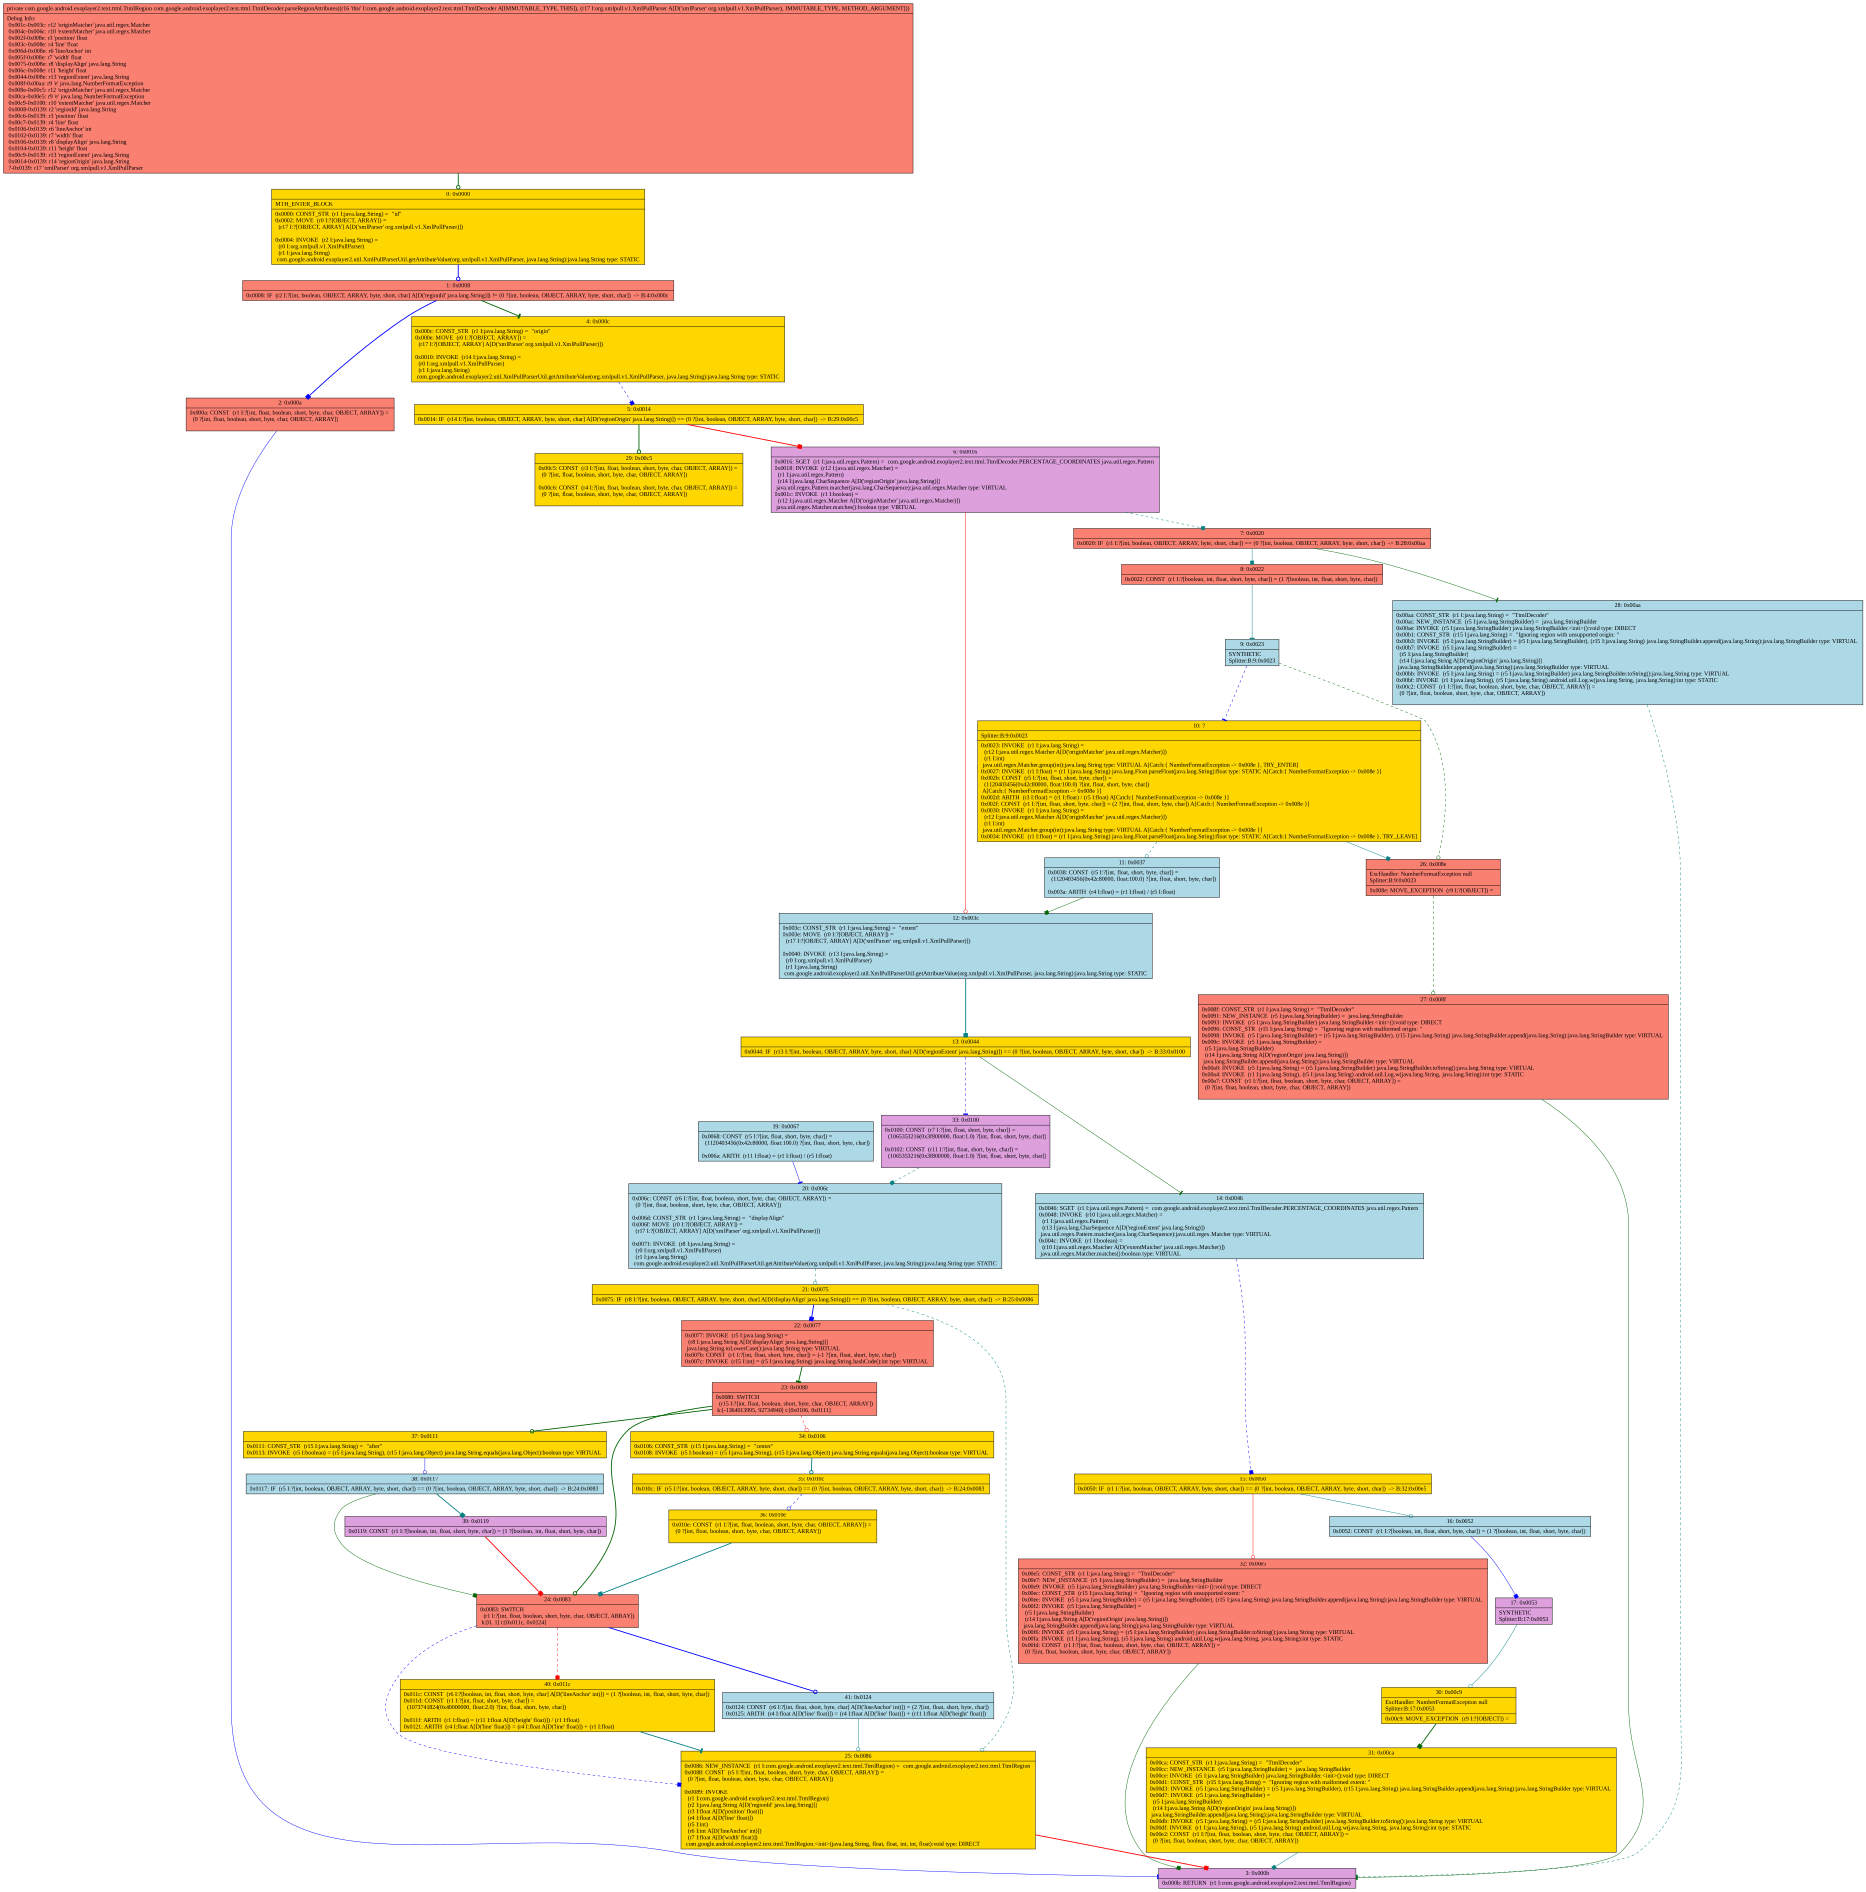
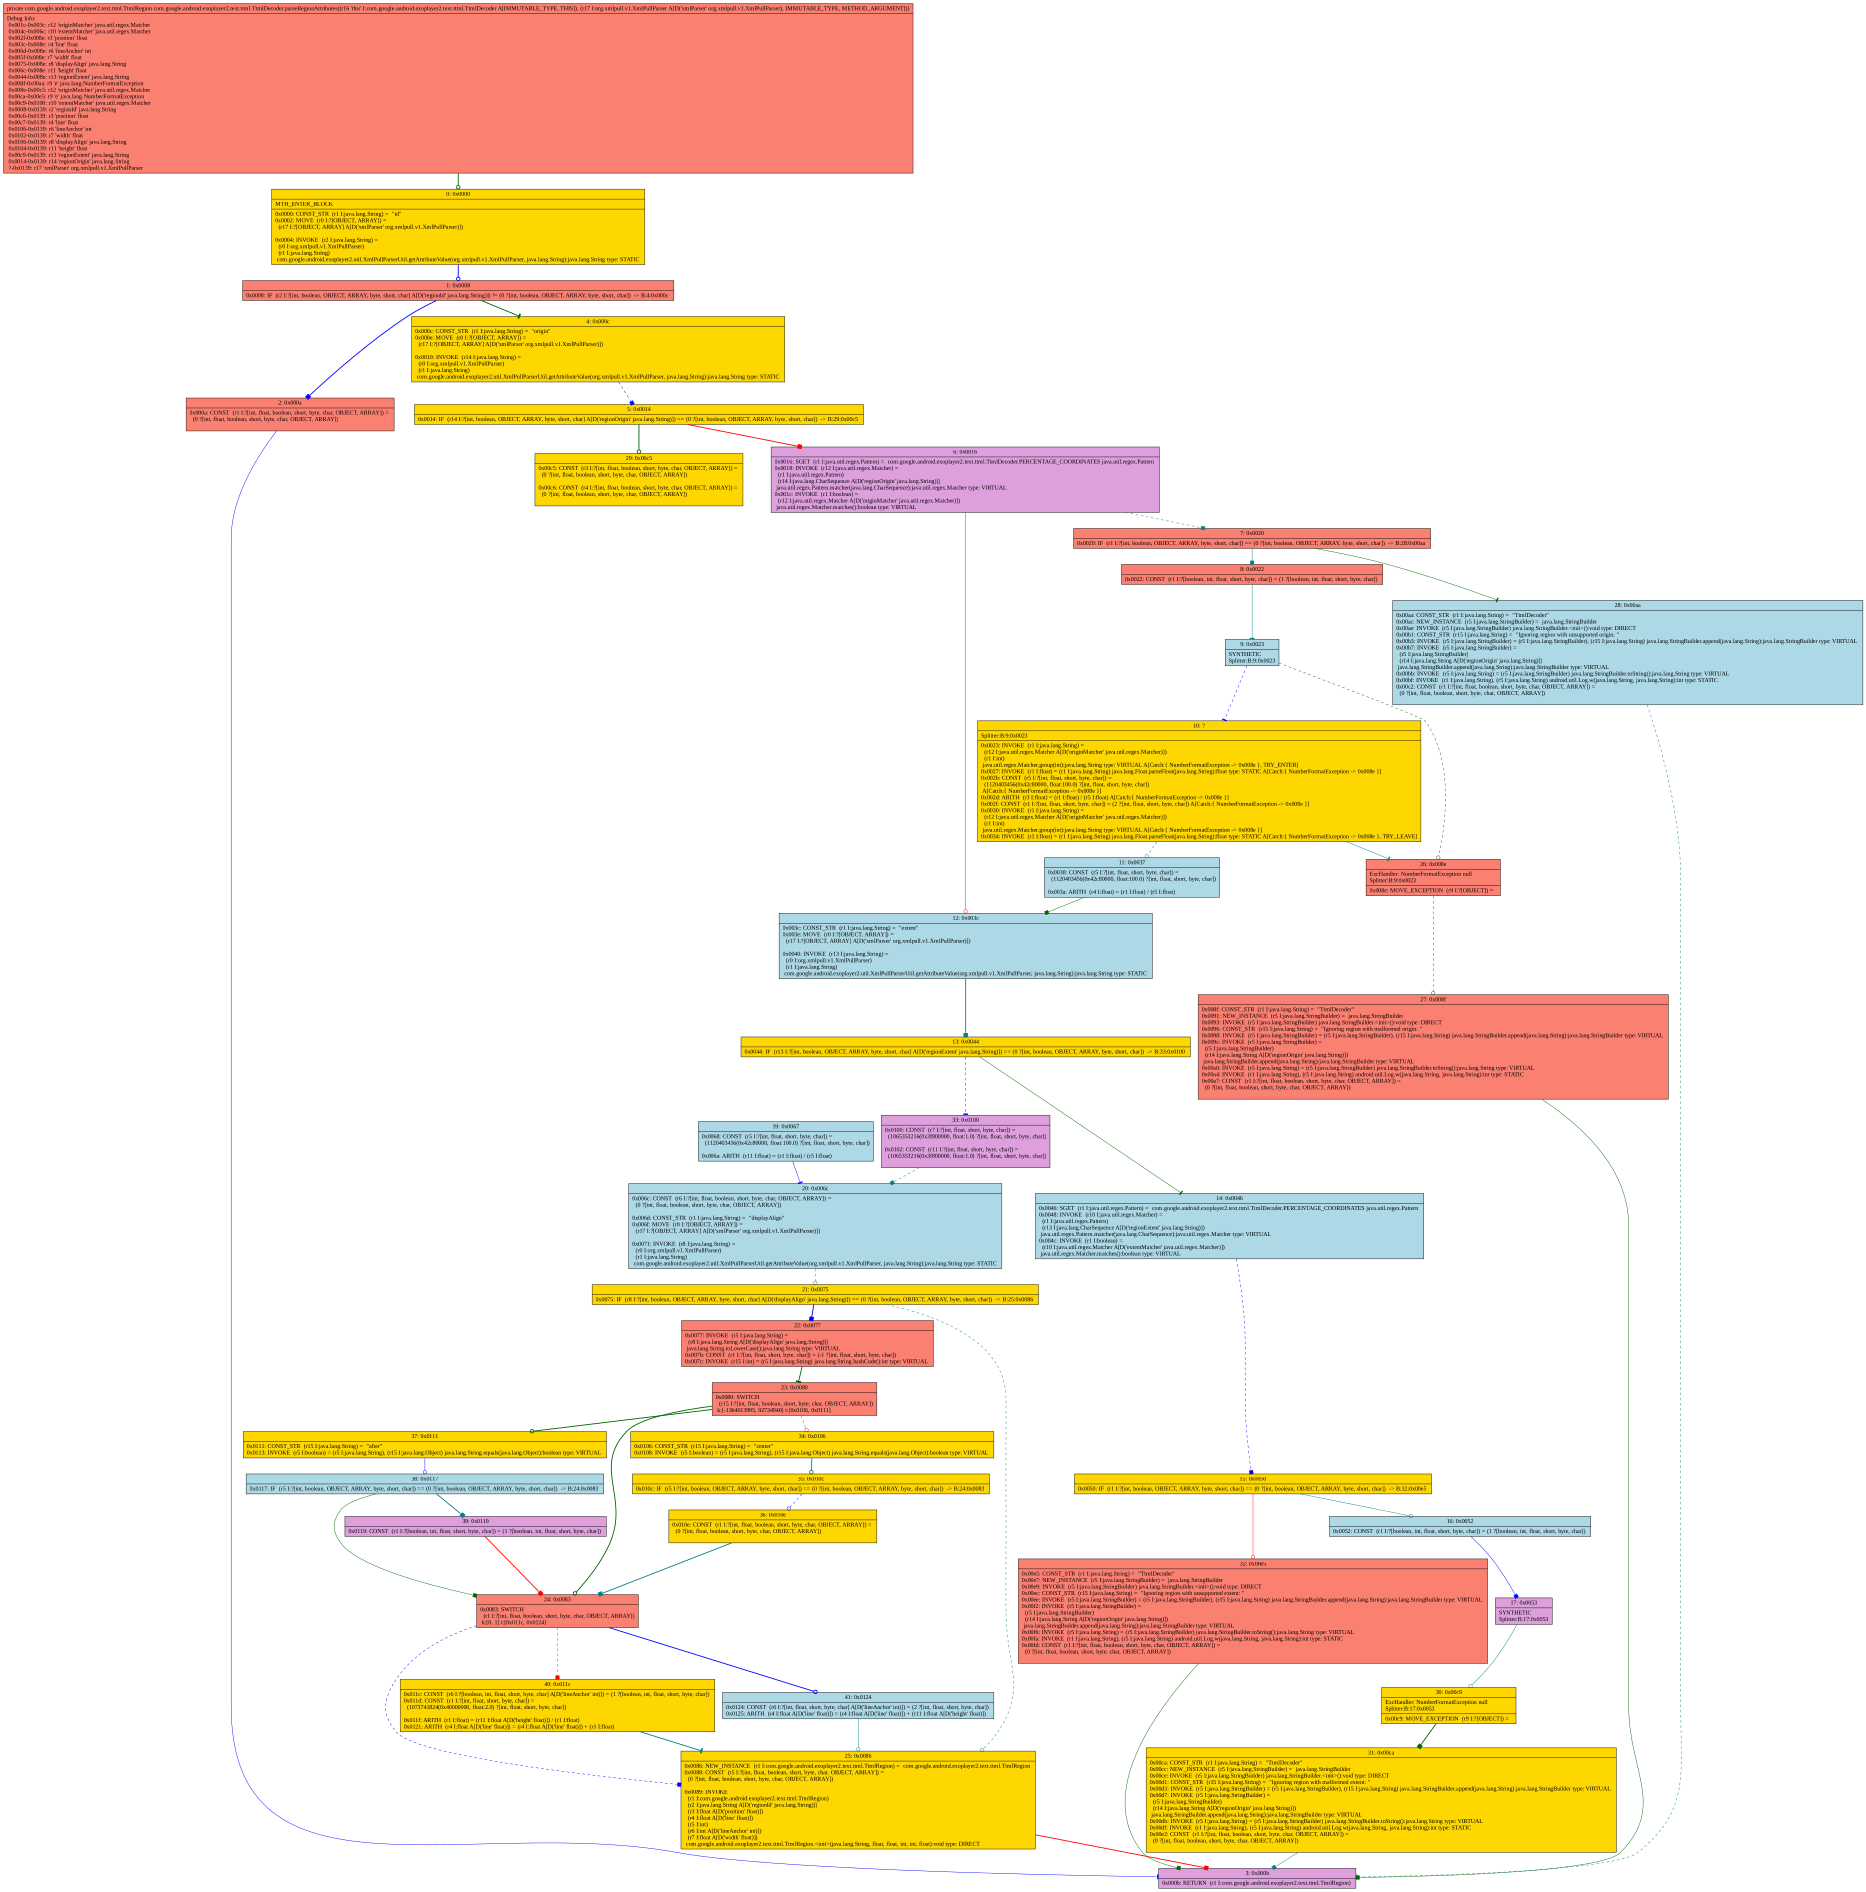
edge "10: ?" -> "26: 0x008e": arrowhead box -> tee
edge "27: 0x008f" -> "3: 0x000b": arrowhead tee -> box
